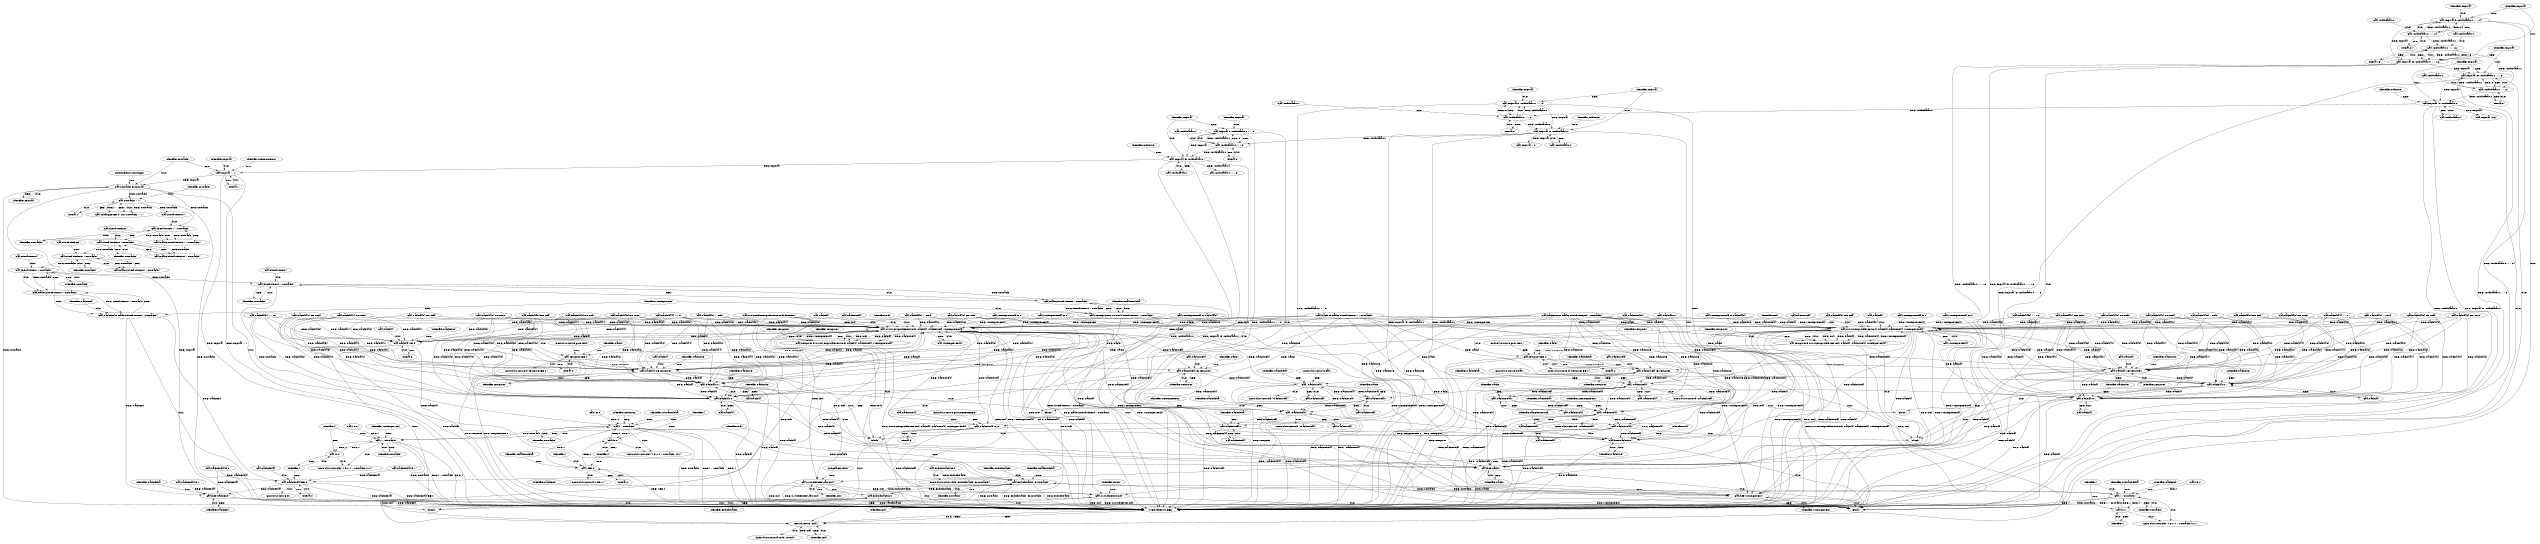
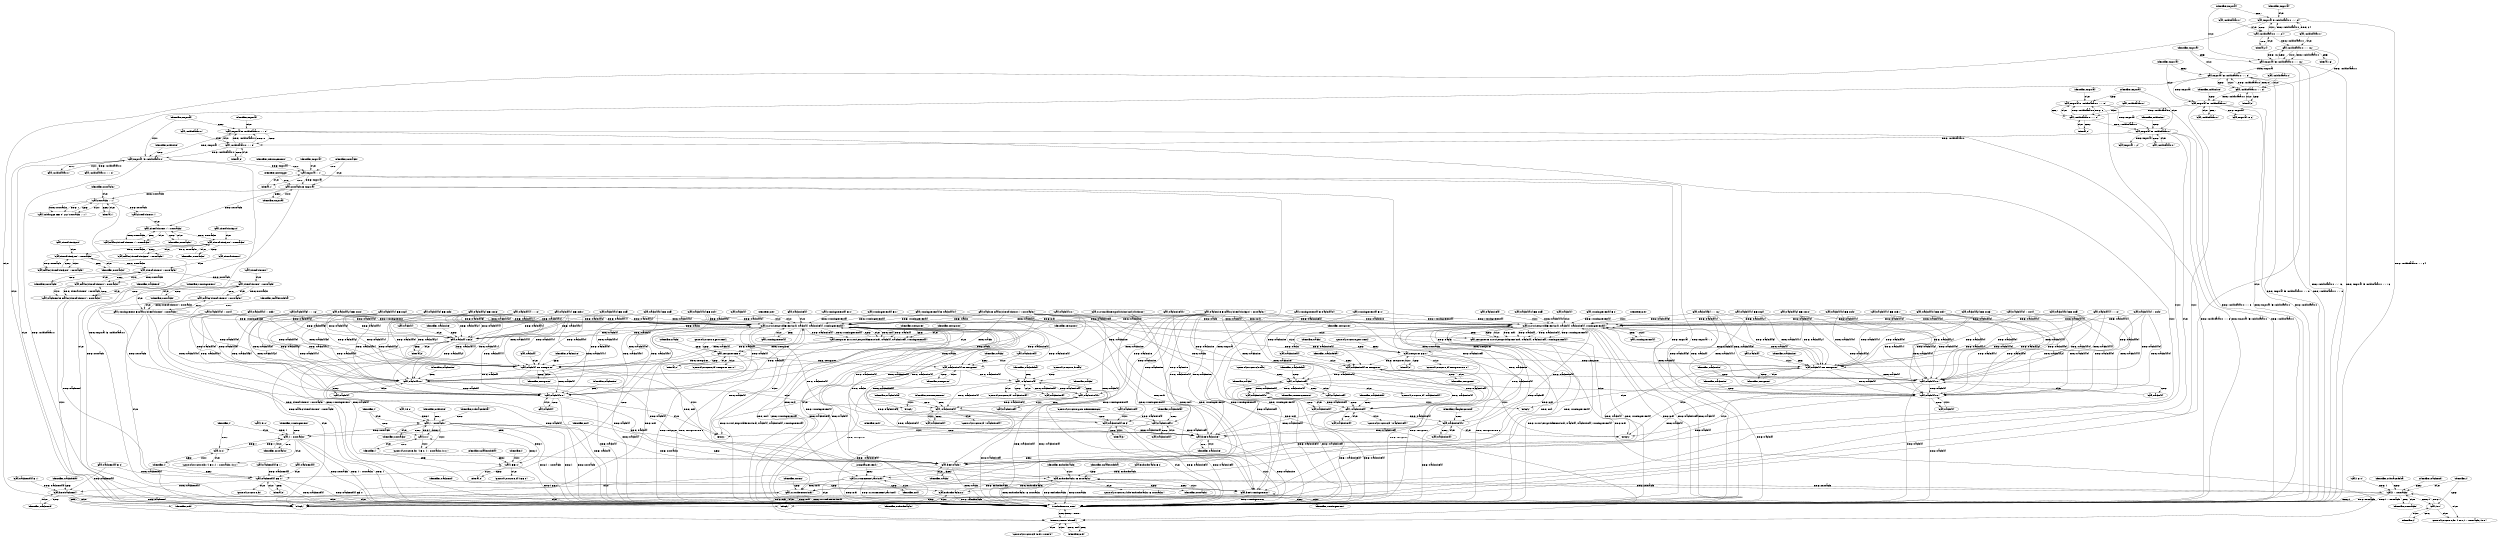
edge "(Call,tmp_val = *midi_data++ << 24)" -> "(Call,tmp_val |= *midi_data++ << 16)": removed, label "DDG: tmp_val"
edge "(Literal,16)" -> "(Call,*midi_data++ << 16)": removed, label "AST:"
node "(MethodReturn,midi_type)": label "(MethodReturn,midi_type)" -> "(Identifier,midi_type)"
node "(Call,running_event = reverb(sizeof(uint8_t) * no_tracks))": label "(Call,running_event = reverb(sizeof(uint8_t) * no_tracks))" -> "(Call,running_event = malloc(sizeof(uint8_t) * no_tracks))"
edge "(Call,track_end = malloc(sizeof(uint8_t) * no_tracks))" -> "(Call,free(track_end))": removed, label "DDG: track_end"
edge "(Call,end_of_tracks = 0)" -> "(ControlStructure,while (end_of_tracks != no_tracks))": now "(Call,end_of_tracks != no_tracks)" -> "(ControlStructure,while (end_of_tracks != no_tracks))"
node "(Return,return (mdi);)": label "(Return,return (mdi);)" -> "(Return,return (sizeof);)"
